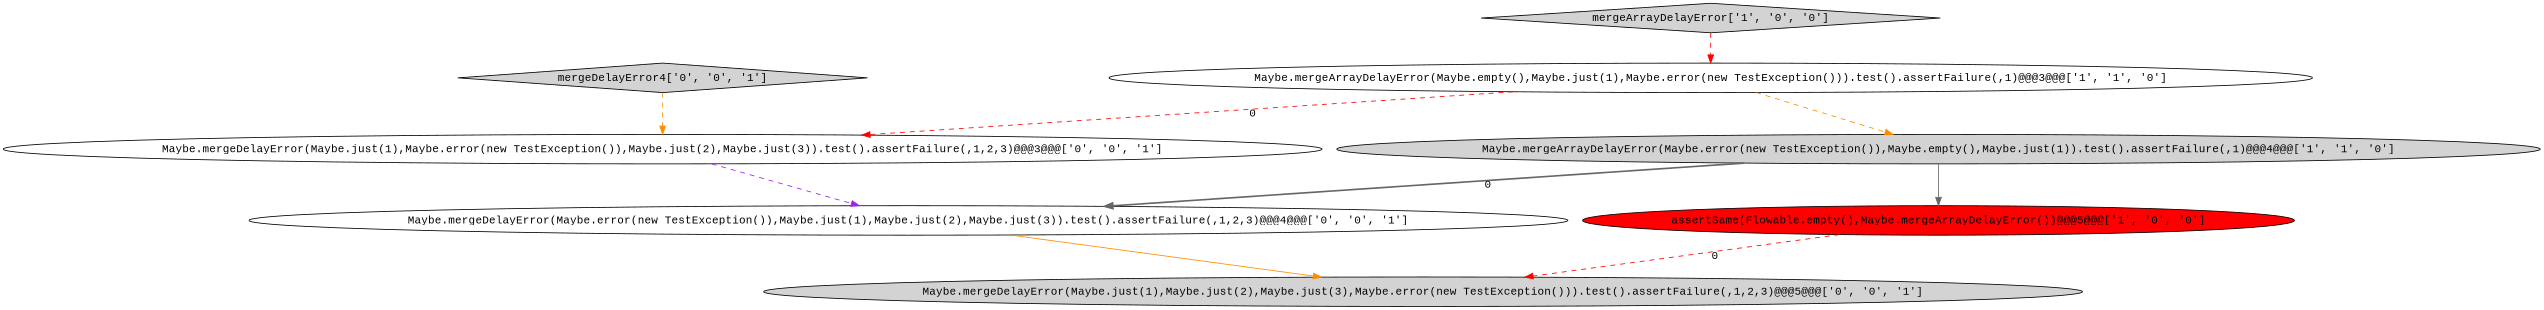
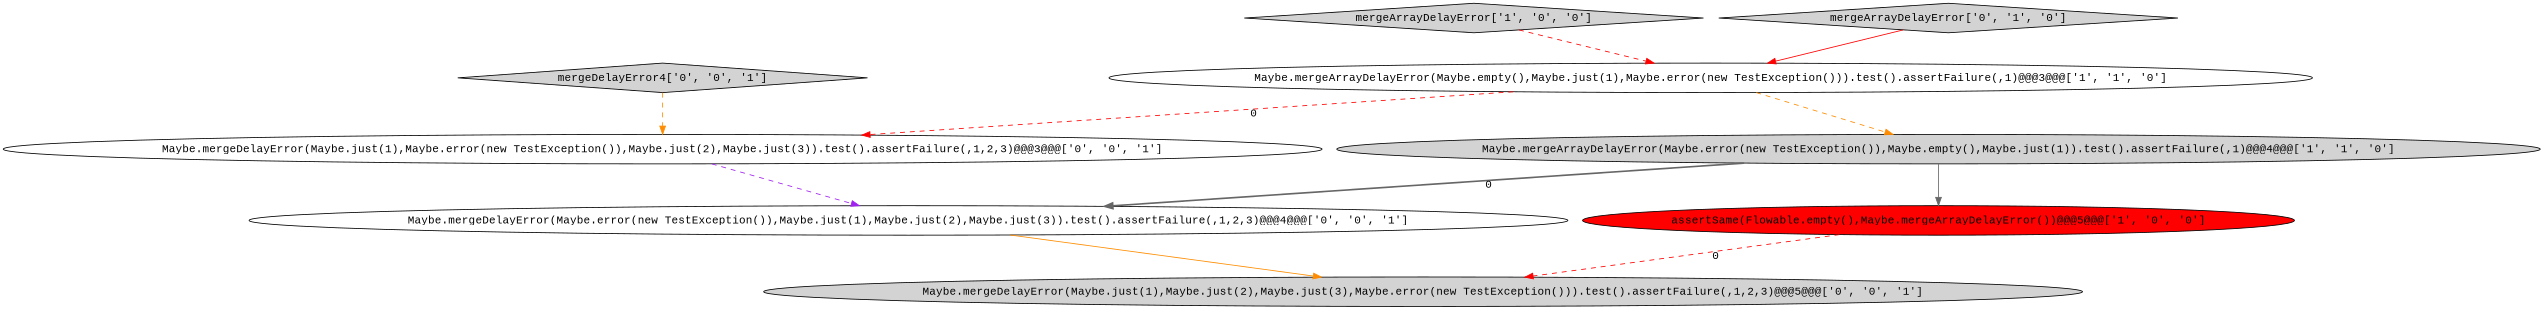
node "mergeArrayDelayError['0', '1', '0']": added
